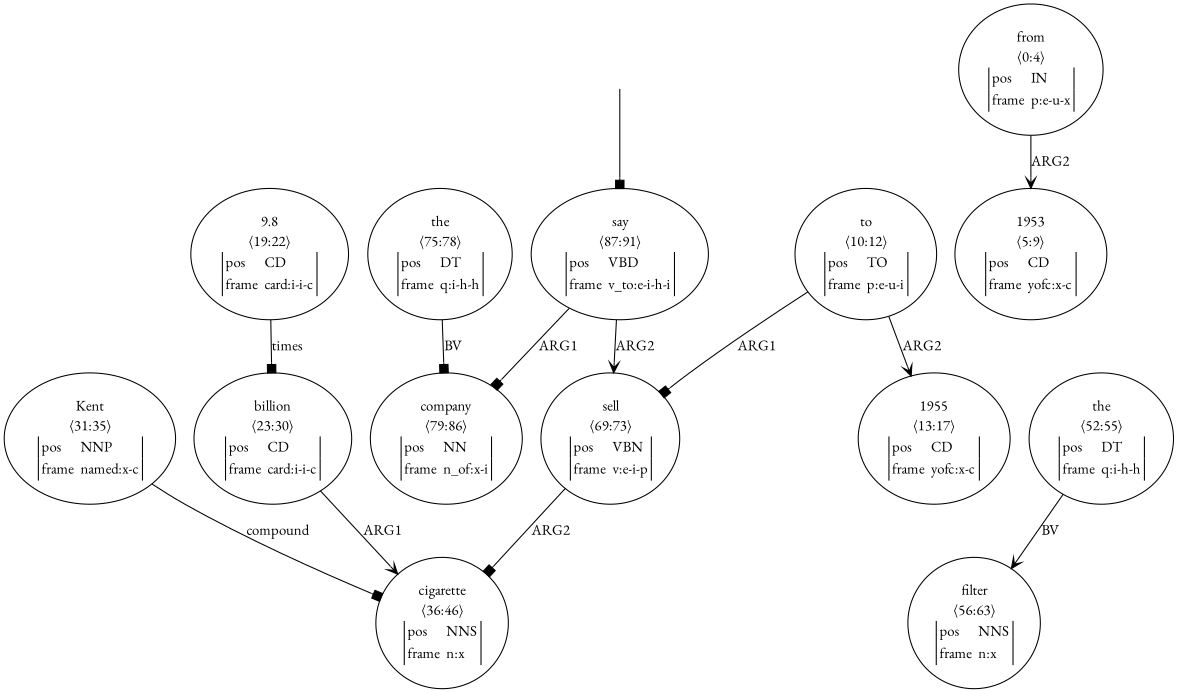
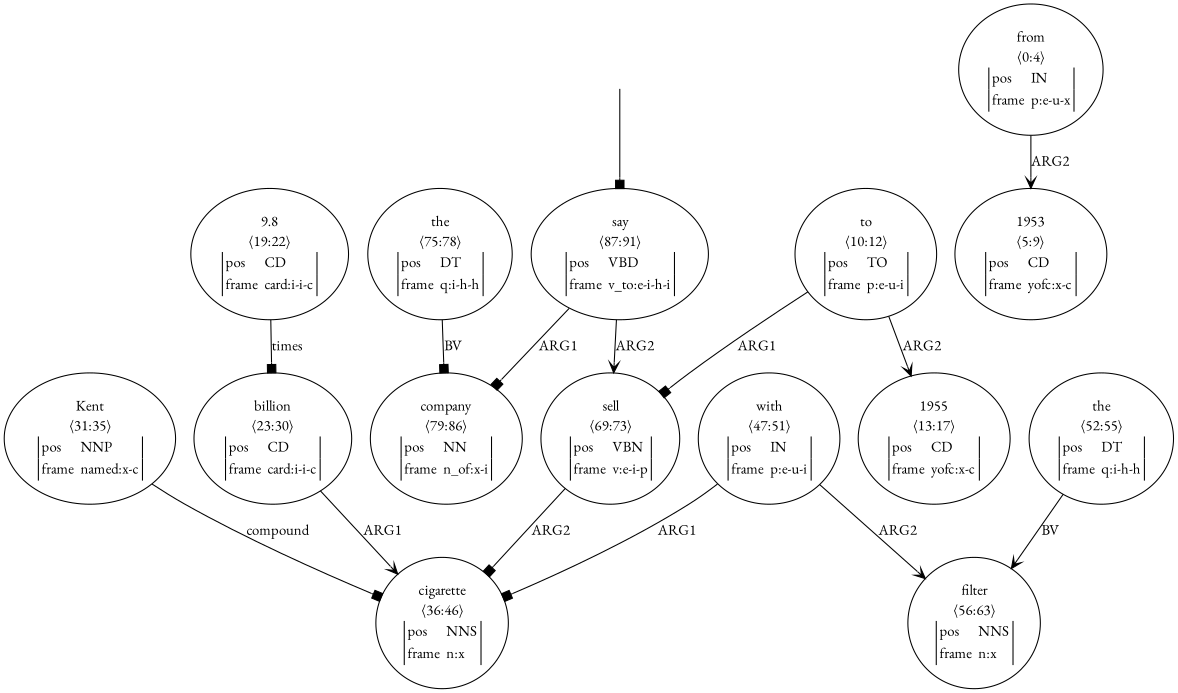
node "with": added
